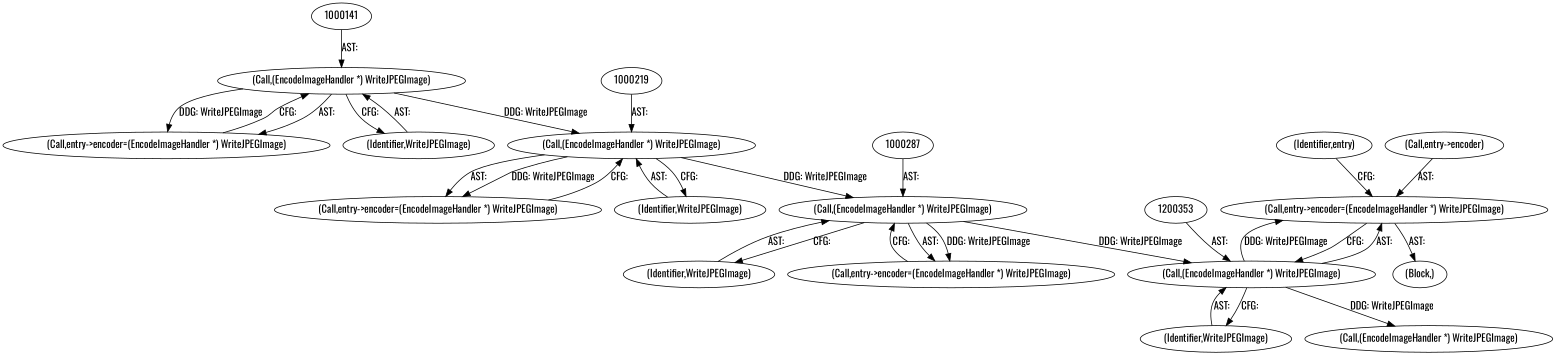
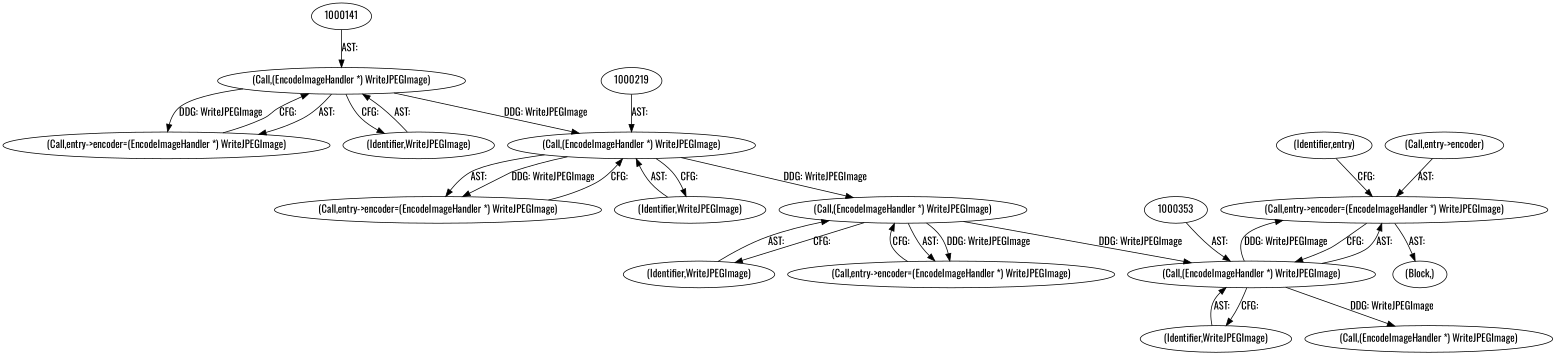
node "1000287": removed
node "1200353": label "1200353" -> "1000353"
